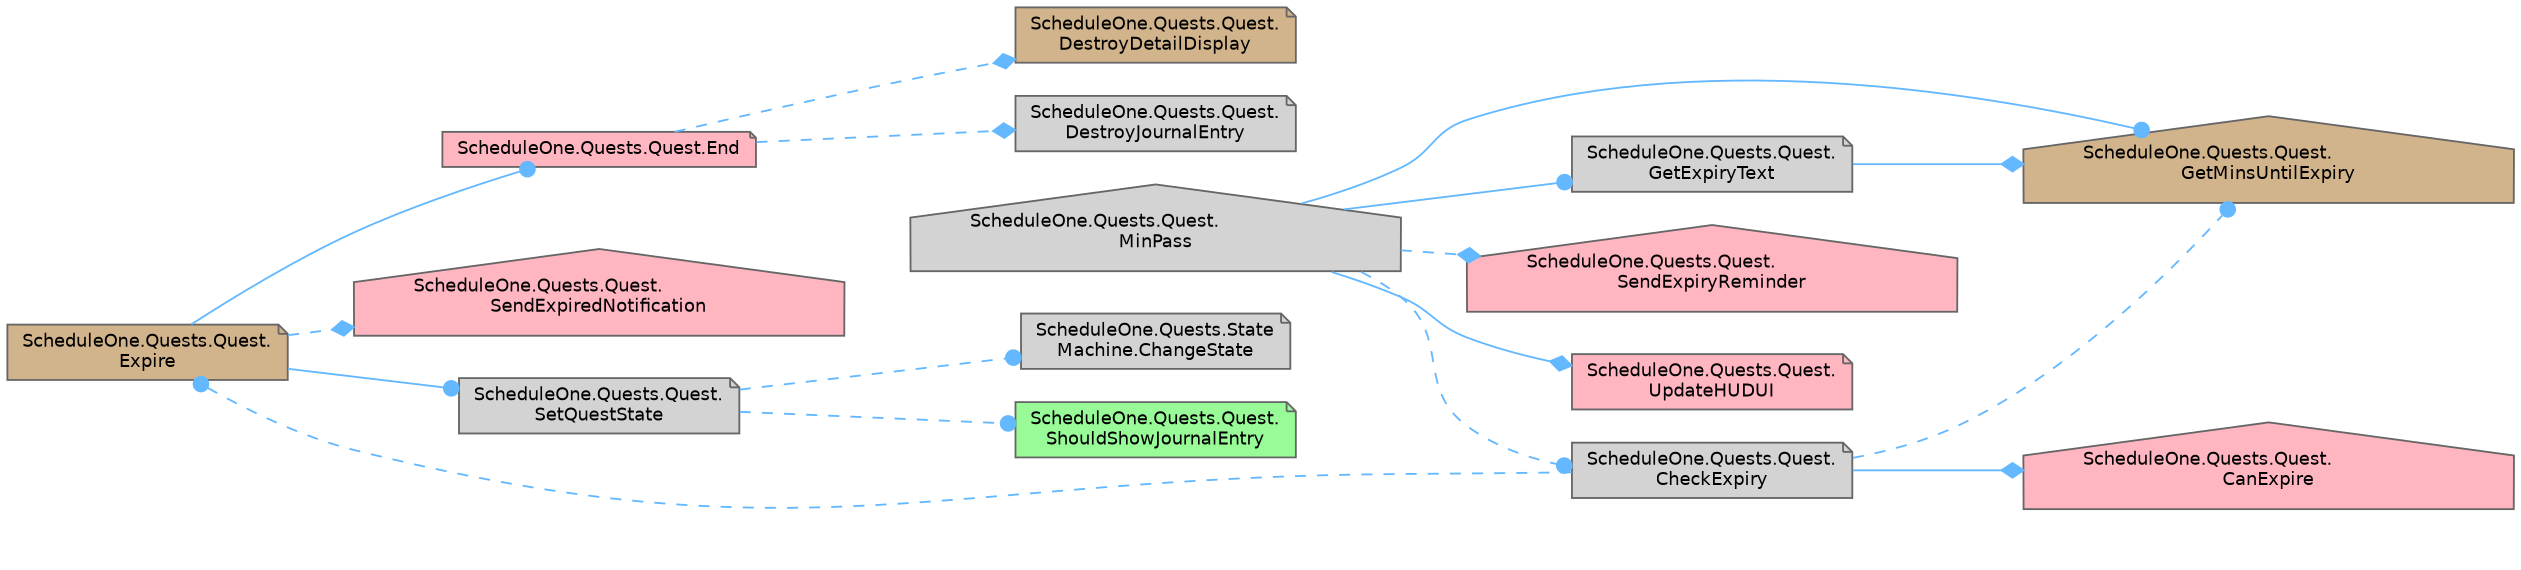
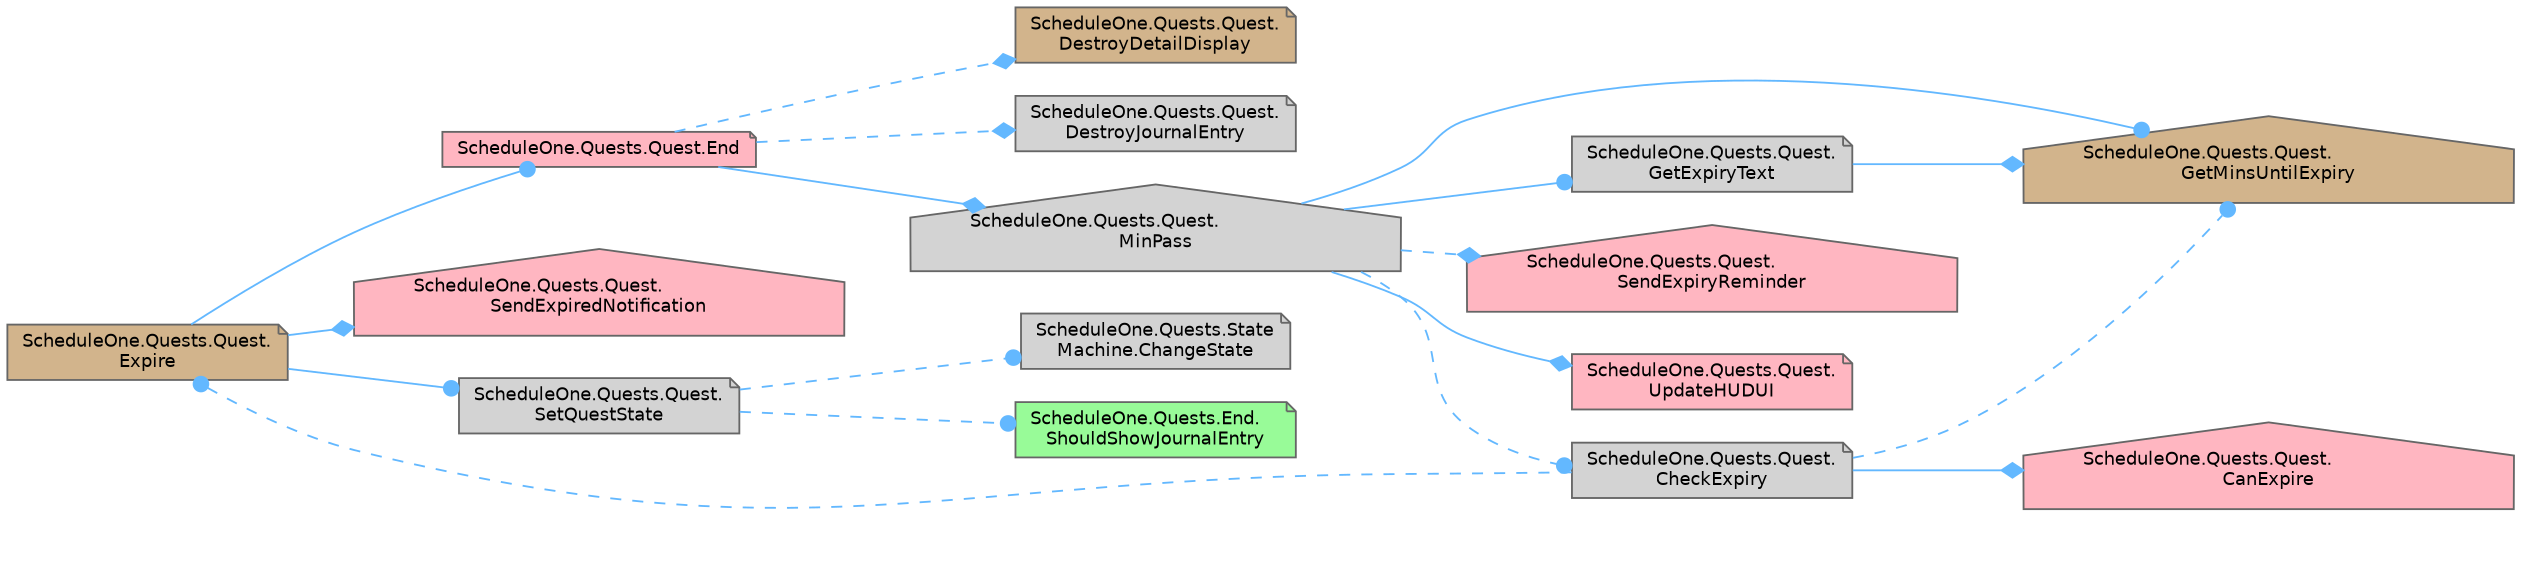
edge "ScheduleOne.Quests.Quest.End" -> "ScheduleOne.Quests.Quest. MinPass": added
edge "ScheduleOne.Quests.Quest. Expire" -> "ScheduleOne.Quests.Quest. SendExpiredNotification": style dashed -> solid
node "ScheduleOne.Quests.Quest. ShouldShowJournalEntry": label "ScheduleOne.Quests.Quest. ShouldShowJournalEntry" -> "ScheduleOne.Quests.End. ShouldShowJournalEntry"
